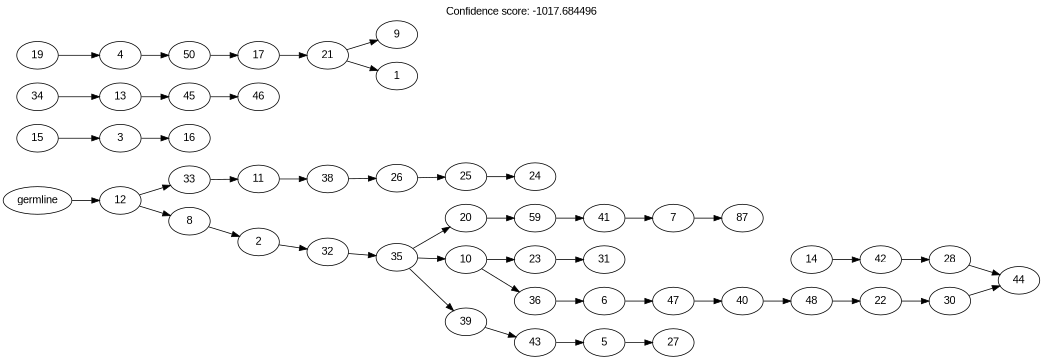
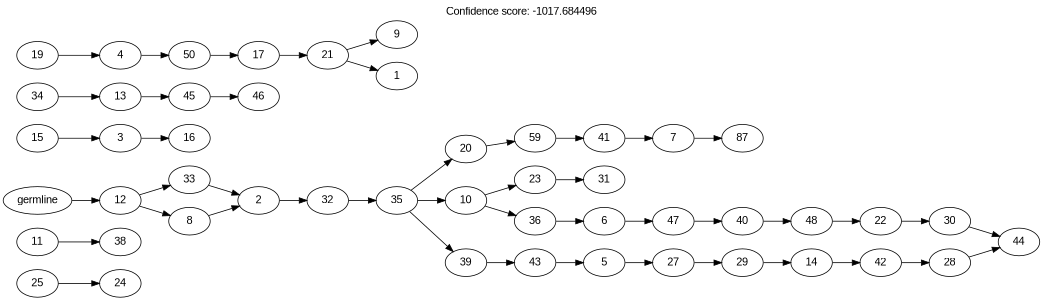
node "26": removed
edge "33" -> "11": now "33" -> "2"
node "29": added
